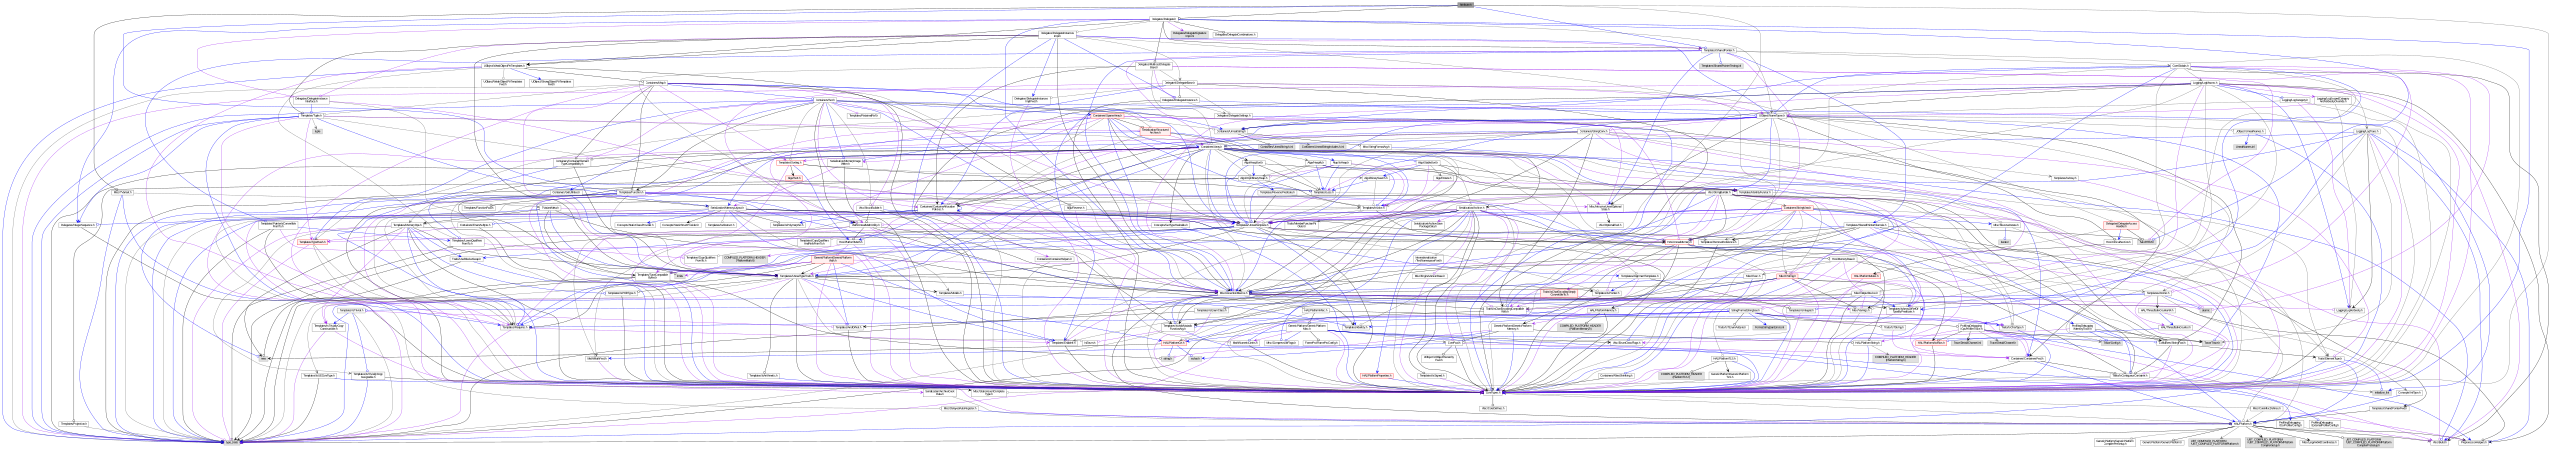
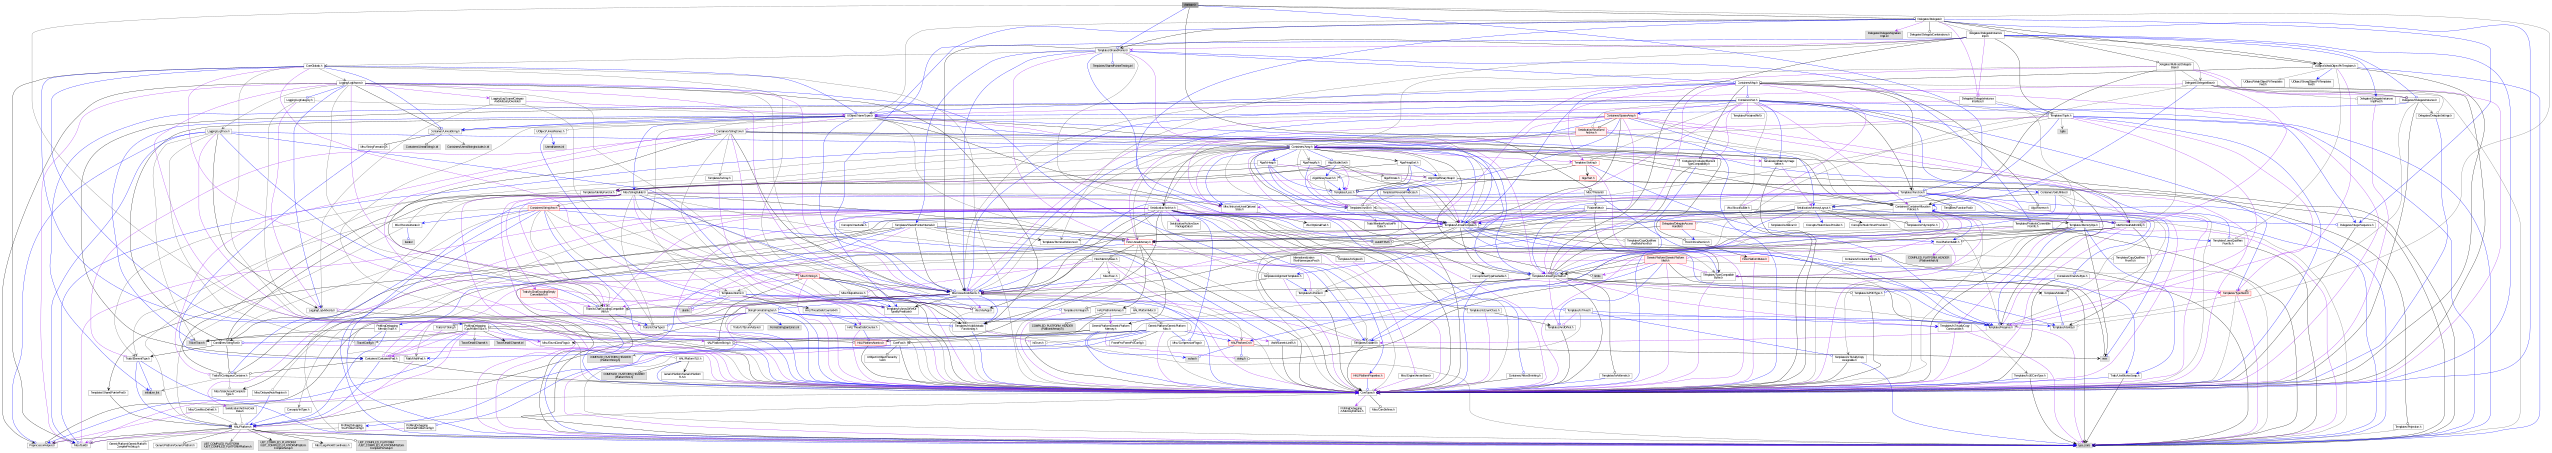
edge "Templates/SharedPointer.h" -> "Containers/Map.h": added
node "Concepts/Insertable.h": added
edge "Templates/MemoryOps.h" -> "Templates/IsPODType.h": now "Containers/EnumAsByte.h" -> "Templates/IsPODType.h"
node "ProfilingDebugging /UMemoryDefines.h": added
